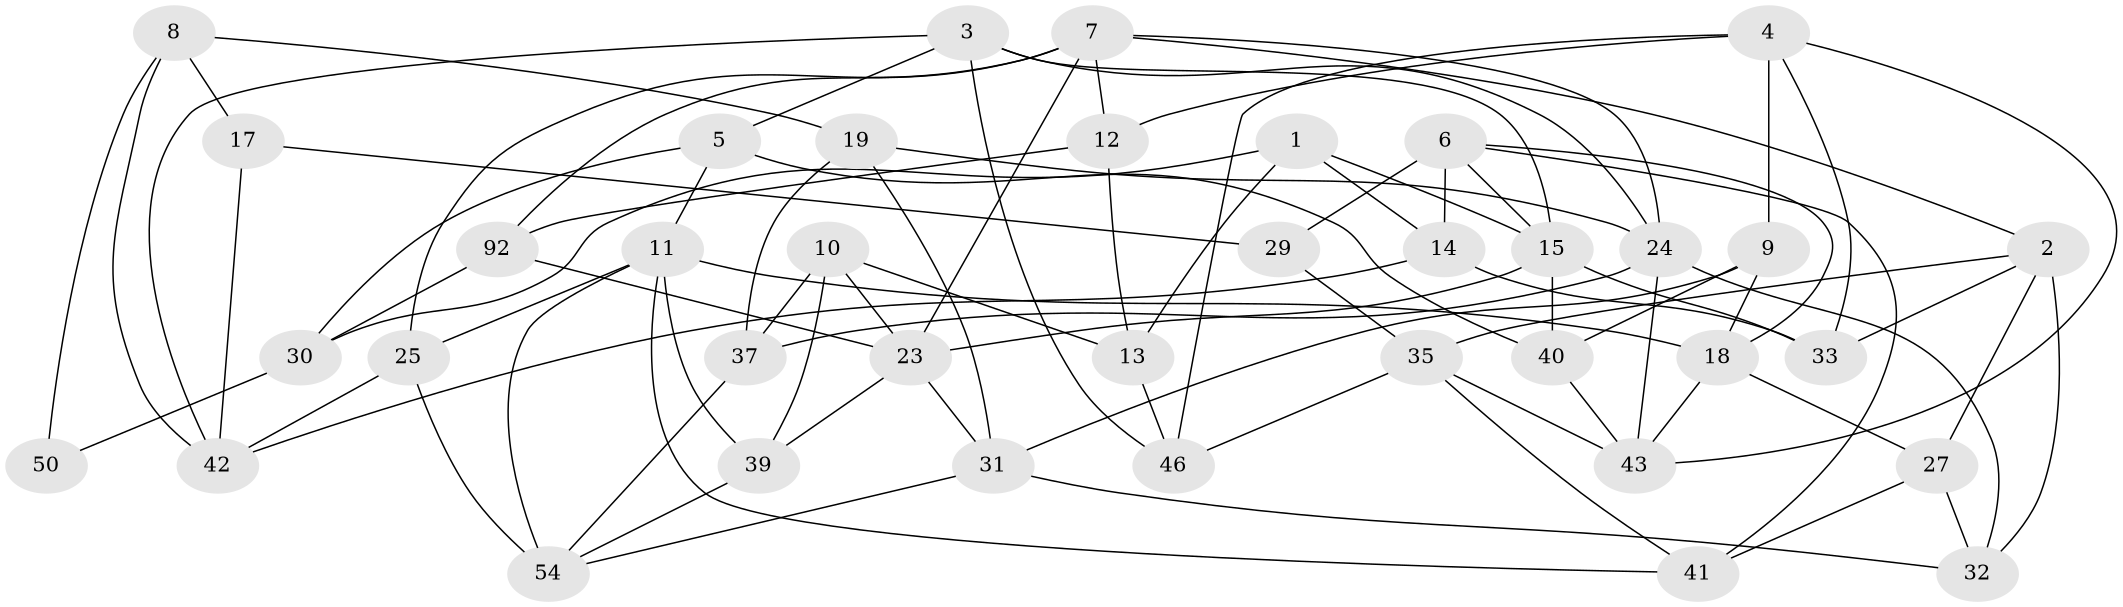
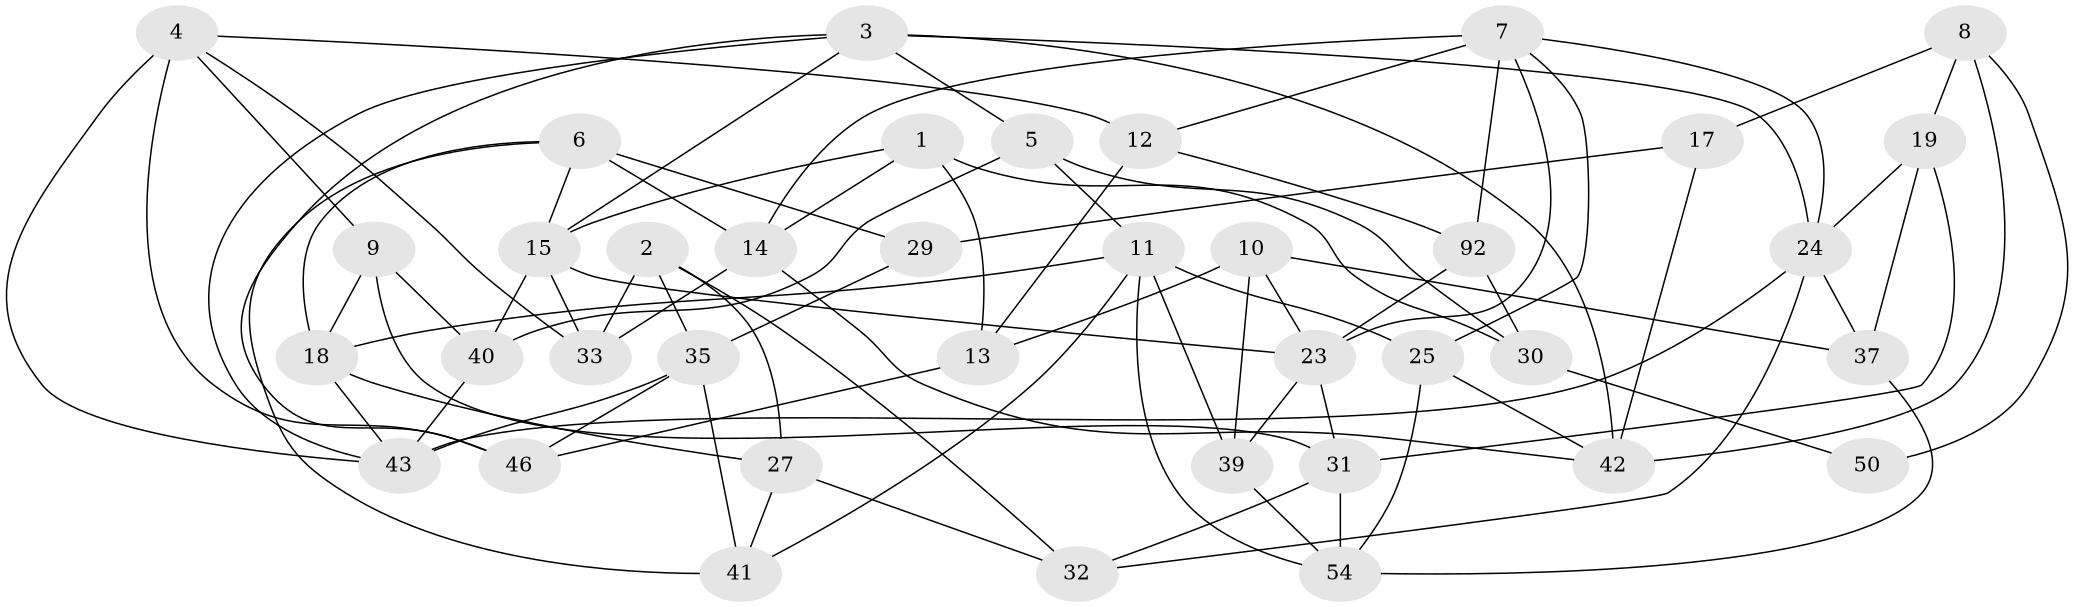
edge "7" -- "2": now "7" -- "14"
edge "3" -- "43": added
